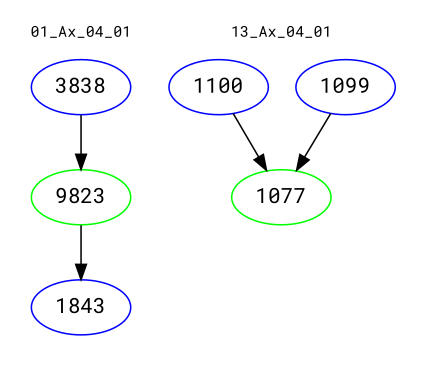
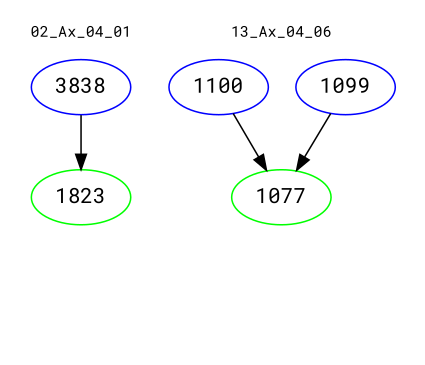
cluster "01_Ax_04_01": label "01_Ax_04_01" -> "02_Ax_04_01"
cluster "13_Ax_04_01": label "13_Ax_04_01" -> "13_Ax_04_06"
node "9823": label "9823" -> "1823"
node "1843": removed
